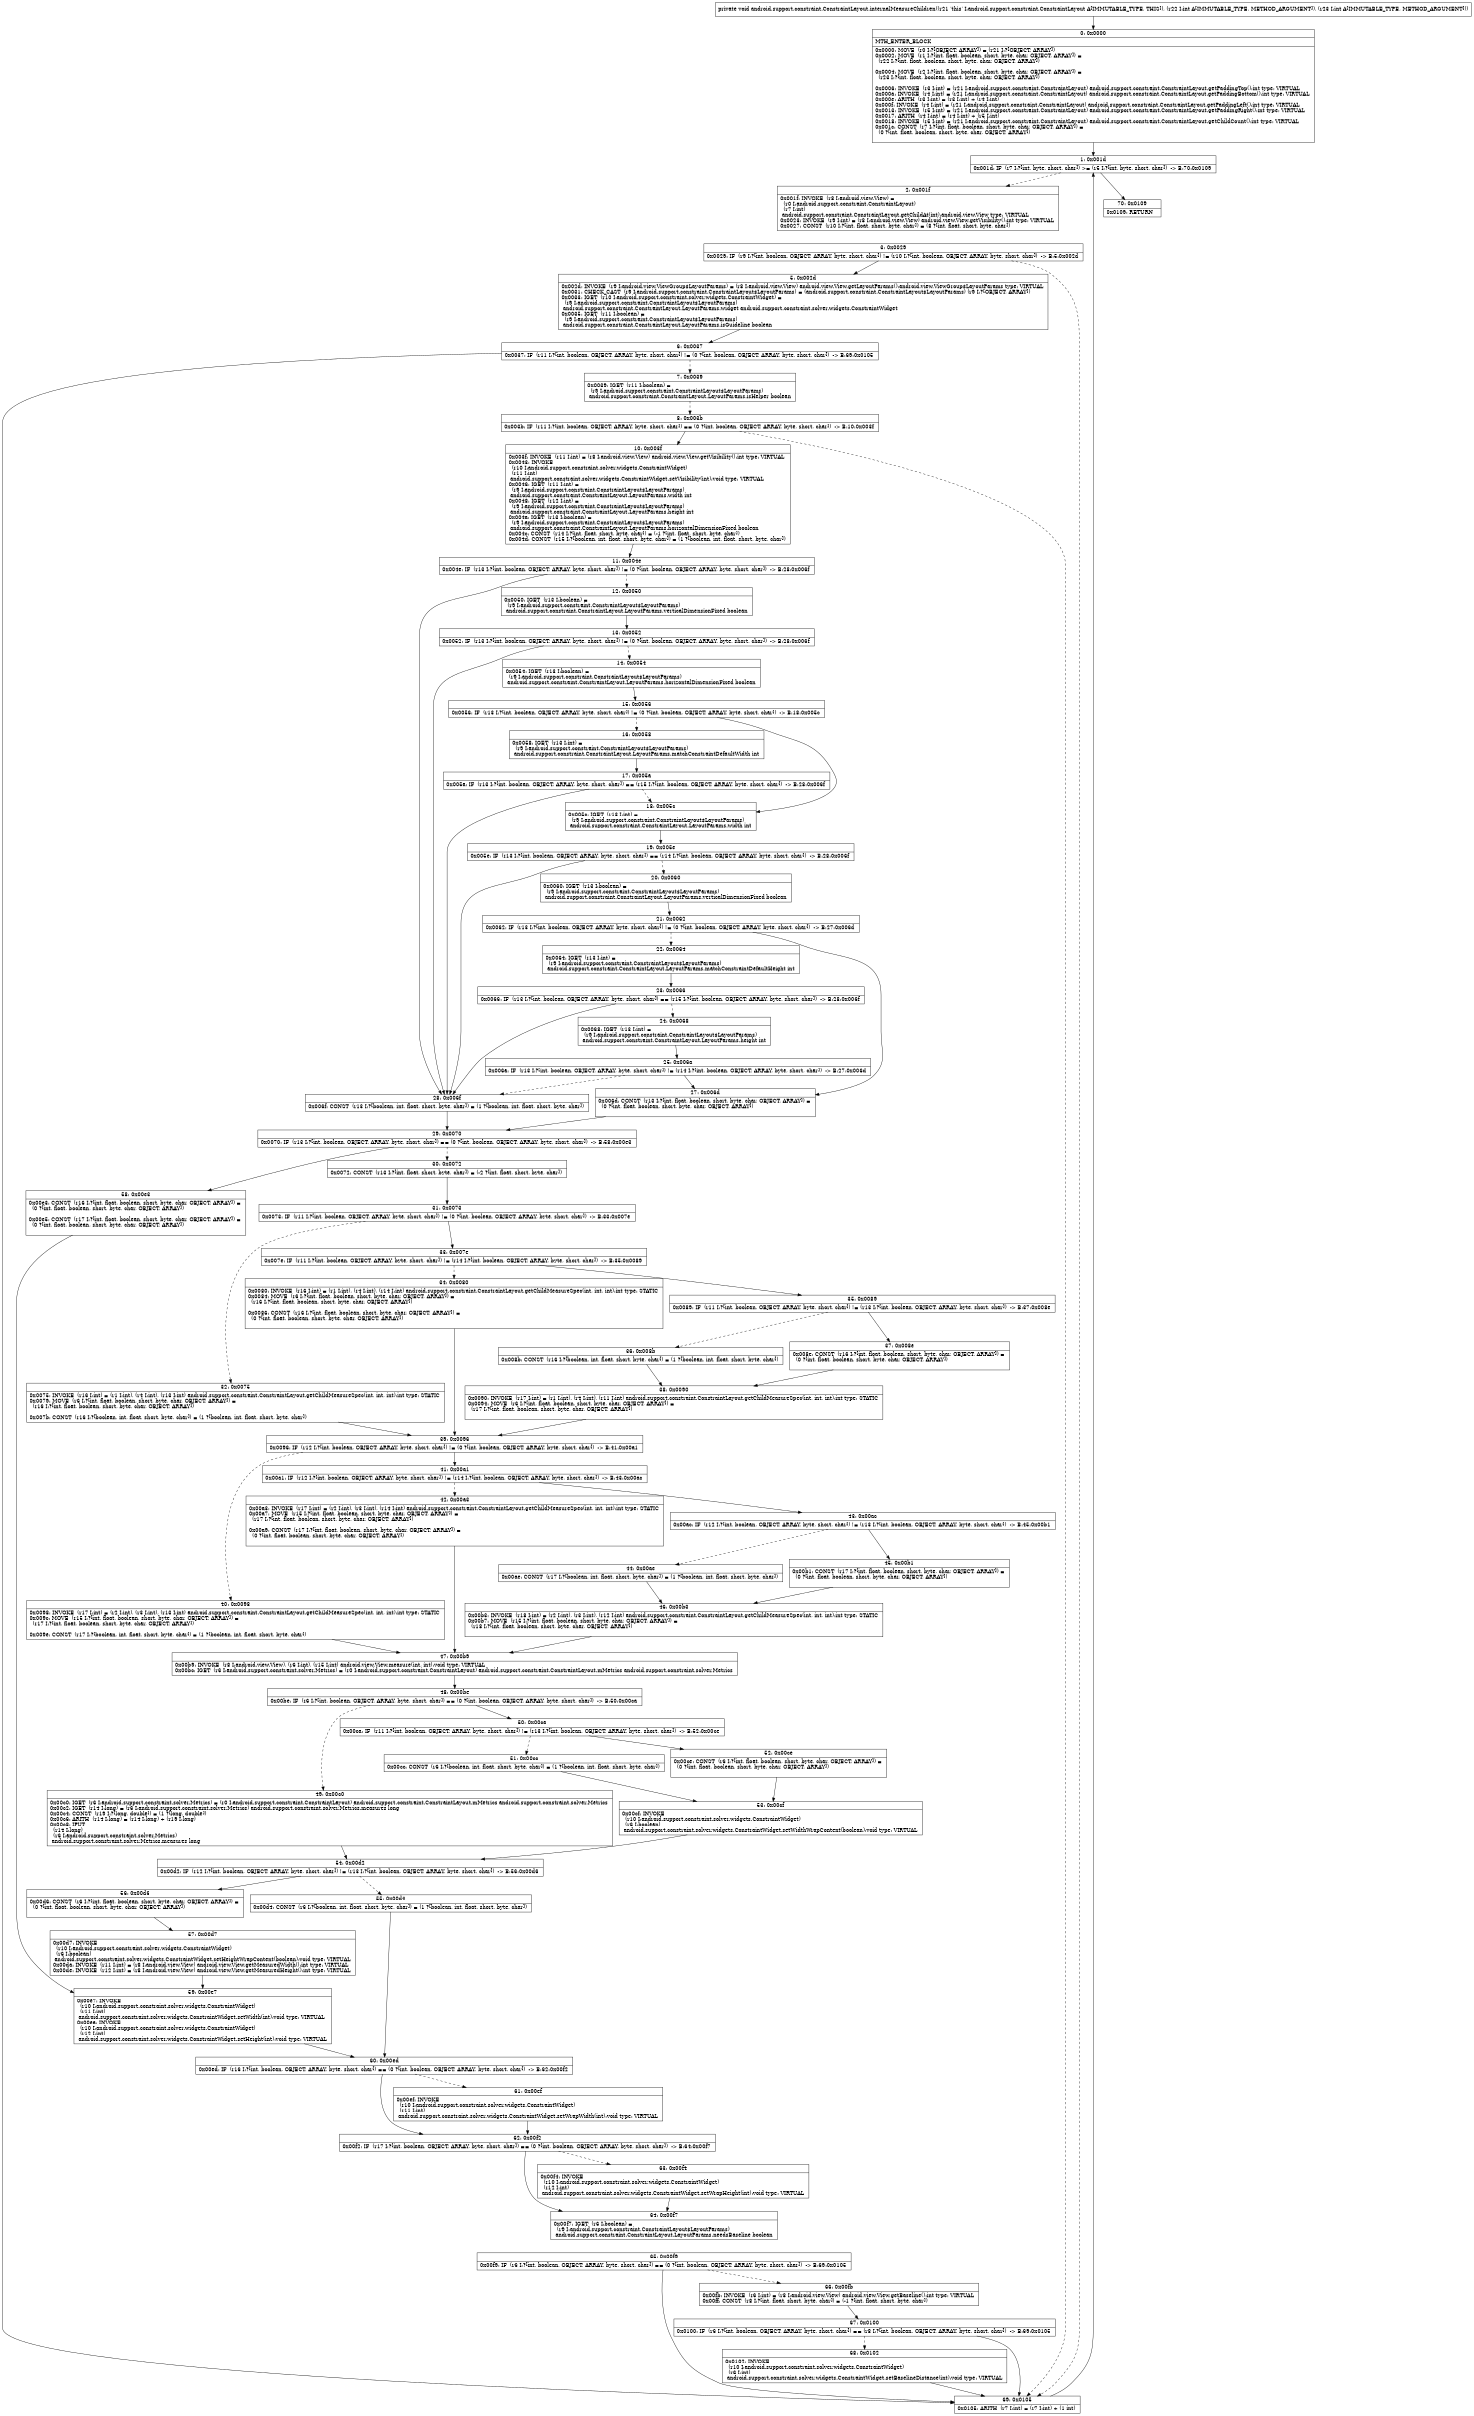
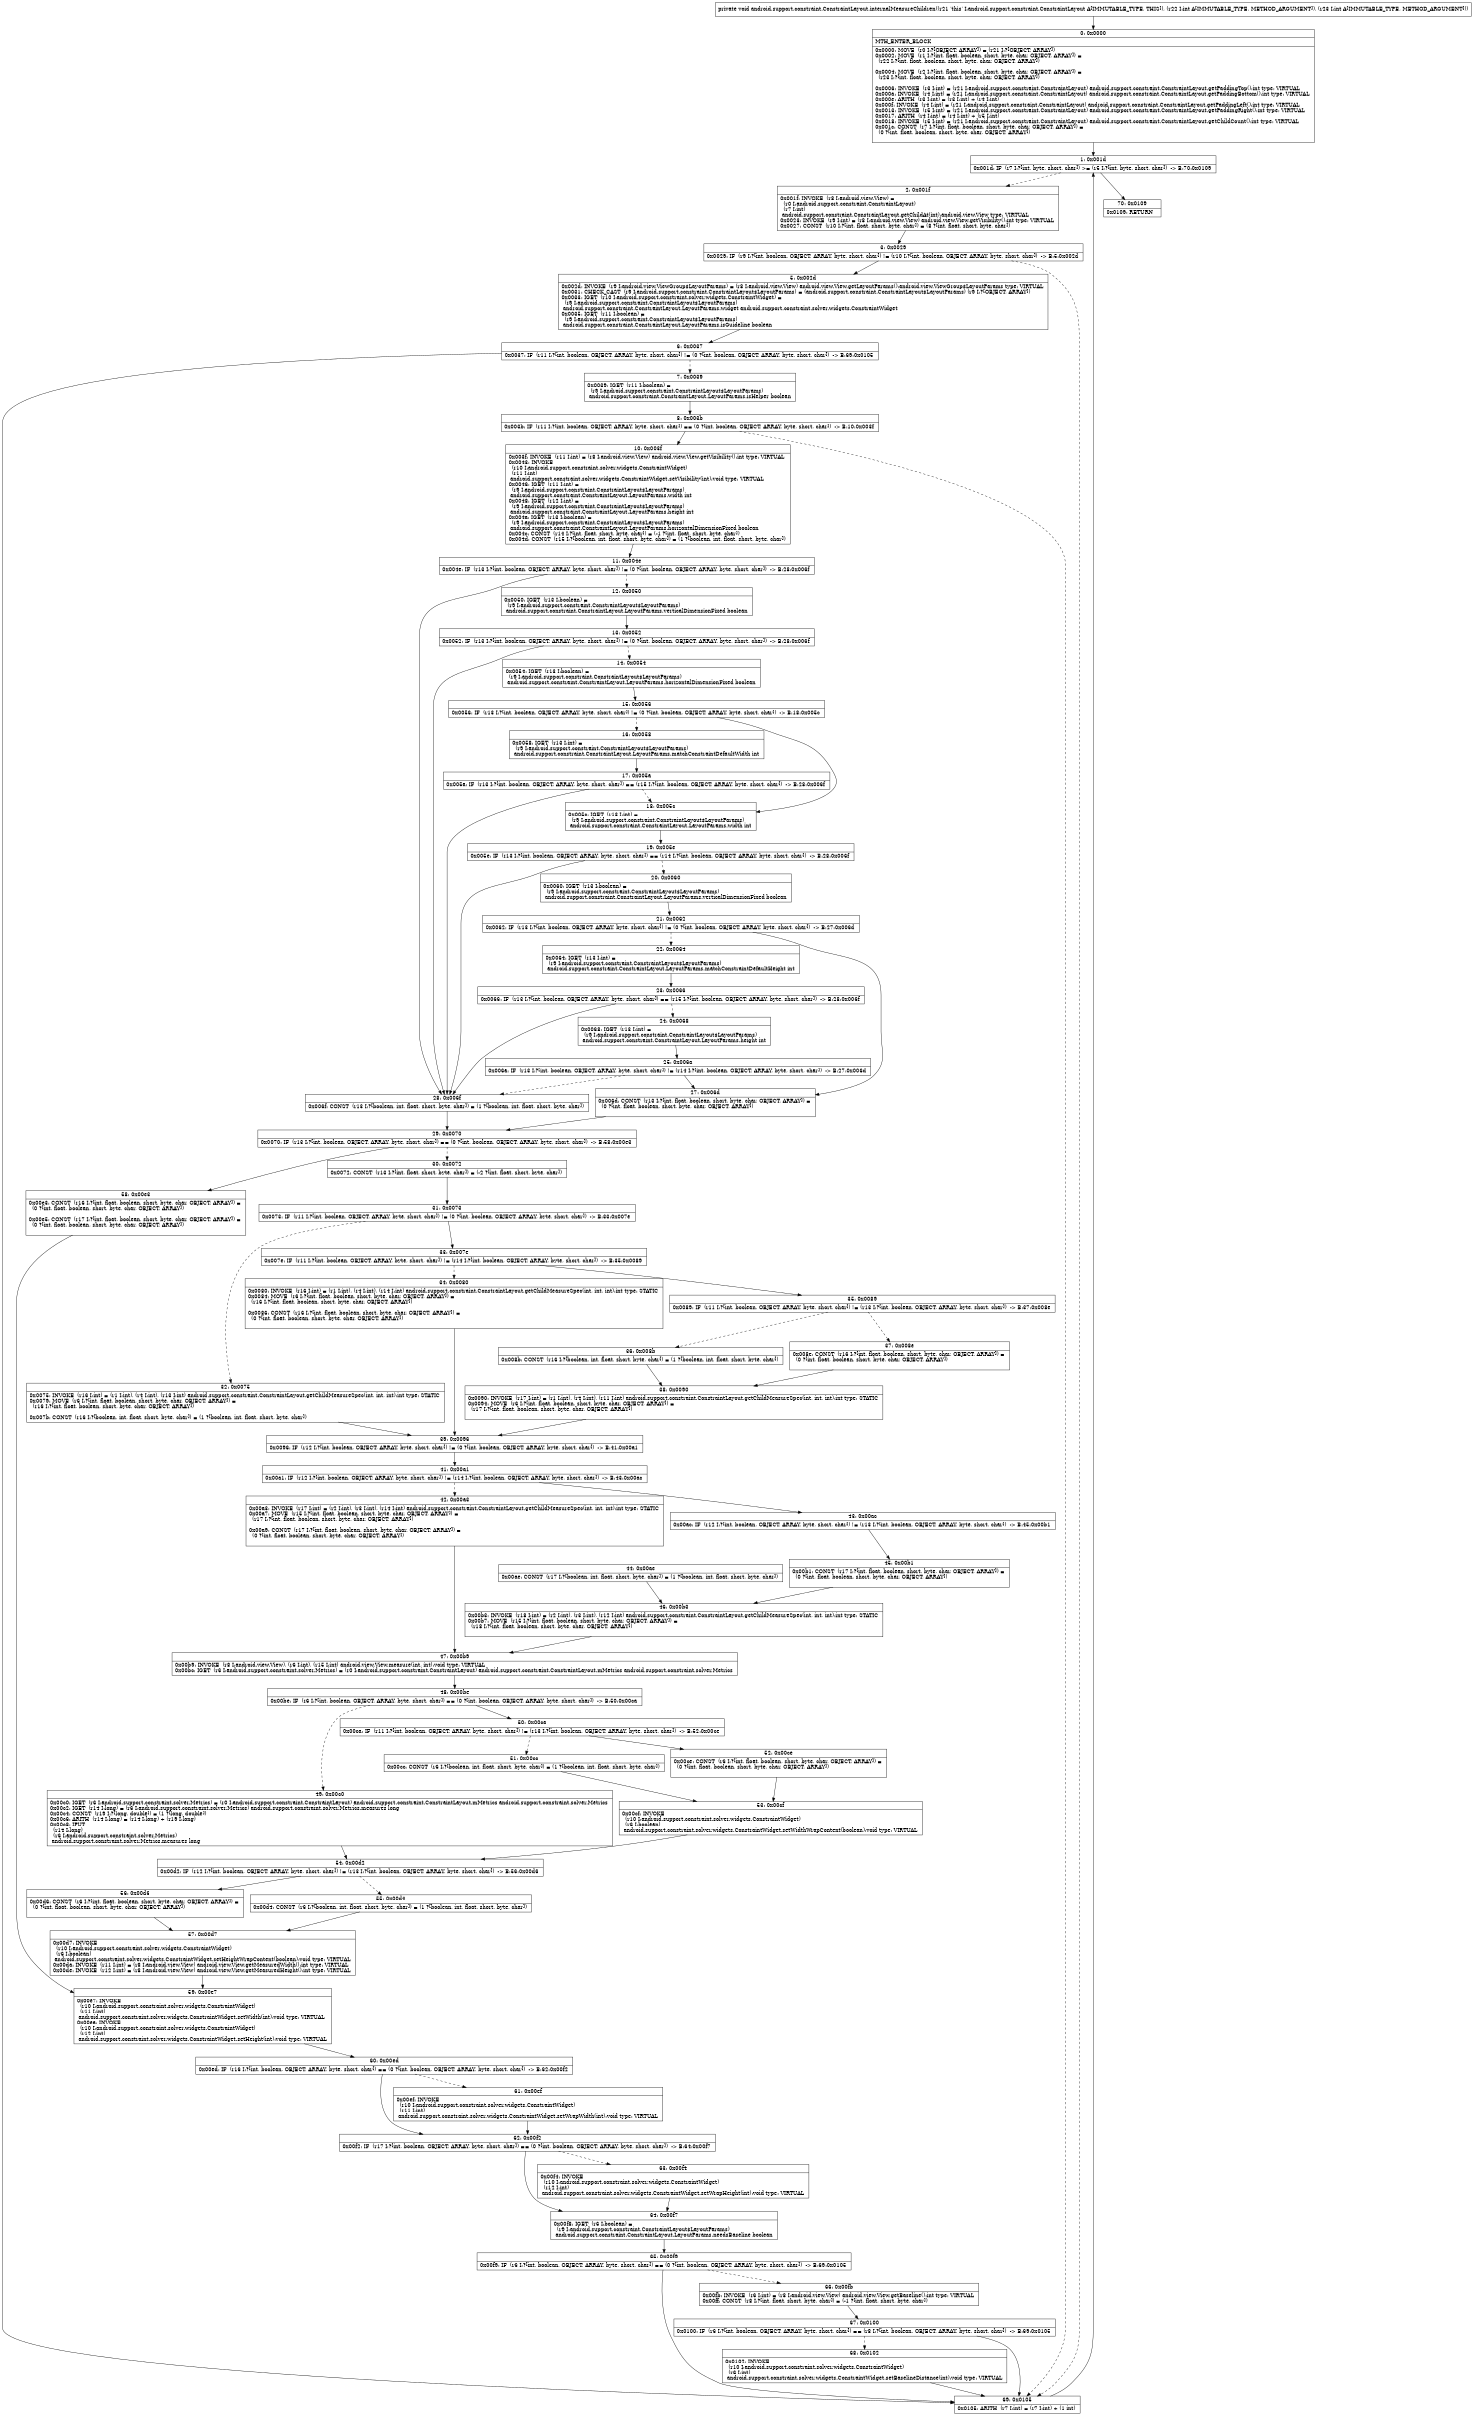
edge "2: 0x001f" -> "3: 0x0029": added
edge "7: 0x0039" -> "8: 0x003b": style dashed -> solid
edge "35: 0x0089" -> "37: 0x008e": style solid -> dashed
edge "43: 0x00ac" -> "44: 0x00ae": removed
node "40: 0x0098": removed
edge "55: 0x00d4" -> "60: 0x00ed": now "55: 0x00d4" -> "57: 0x00d7"
node "64: 0x00f7": text "0x00f7: IGET  (r6 I:boolean) =" -> "0x00f8: IGET  (r6 I:boolean) ="
edge "64: 0x00f7" -> "65: 0x00f9": added
